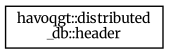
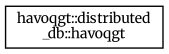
node "havoqgt::distributed _db::header": label "havoqgt::distributed _db::header" -> "havoqgt::distributed _db::havoqgt"
